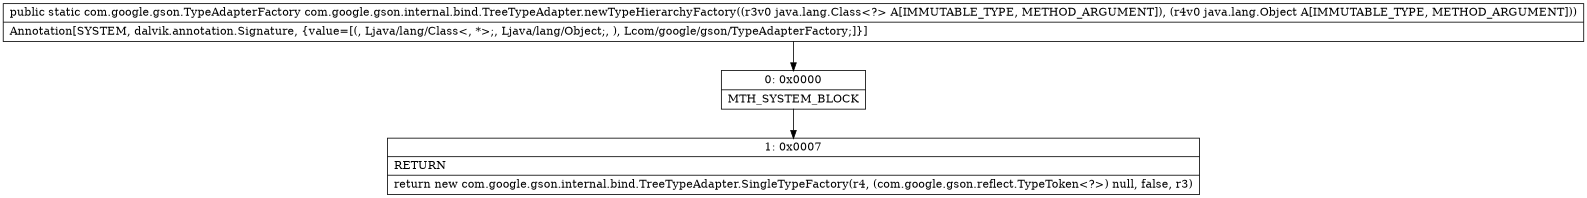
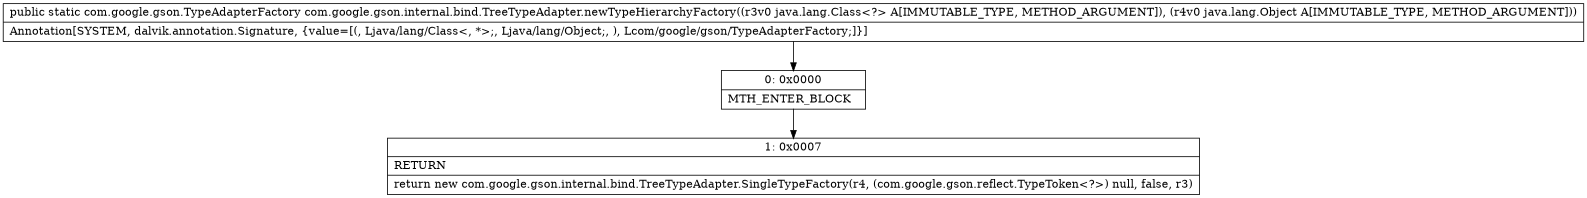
node "0: 0x0000": text "MTH_SYSTEM_BLOCK" -> "MTH_ENTER_BLOCK"
